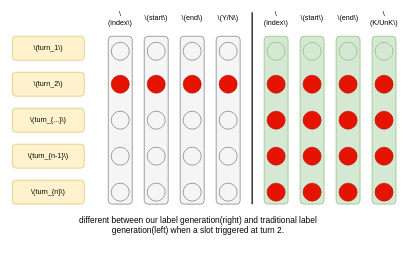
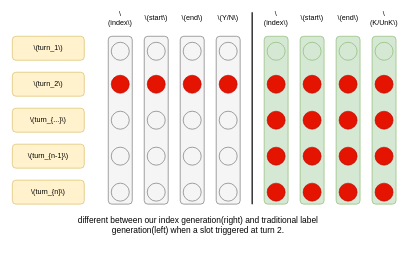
node "different between our label generation(right) and traditional label generation(left) when a slot triggered at turn 2.": label "different between our label generation(right) and traditional label generation(left) when a slot triggered at turn 2." -> "different between our index generation(right) and traditional label generation(left) when a slot triggered at turn 2."
